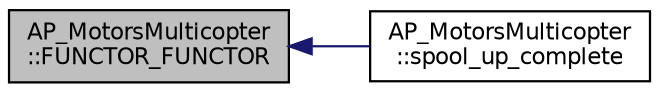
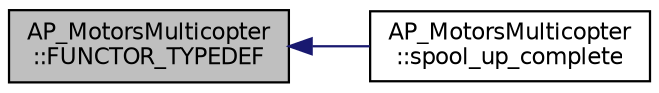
node "AP_MotorsMulticopter ::FUNCTOR_FUNCTOR": label "AP_MotorsMulticopter ::FUNCTOR_FUNCTOR" -> "AP_MotorsMulticopter ::FUNCTOR_TYPEDEF"
